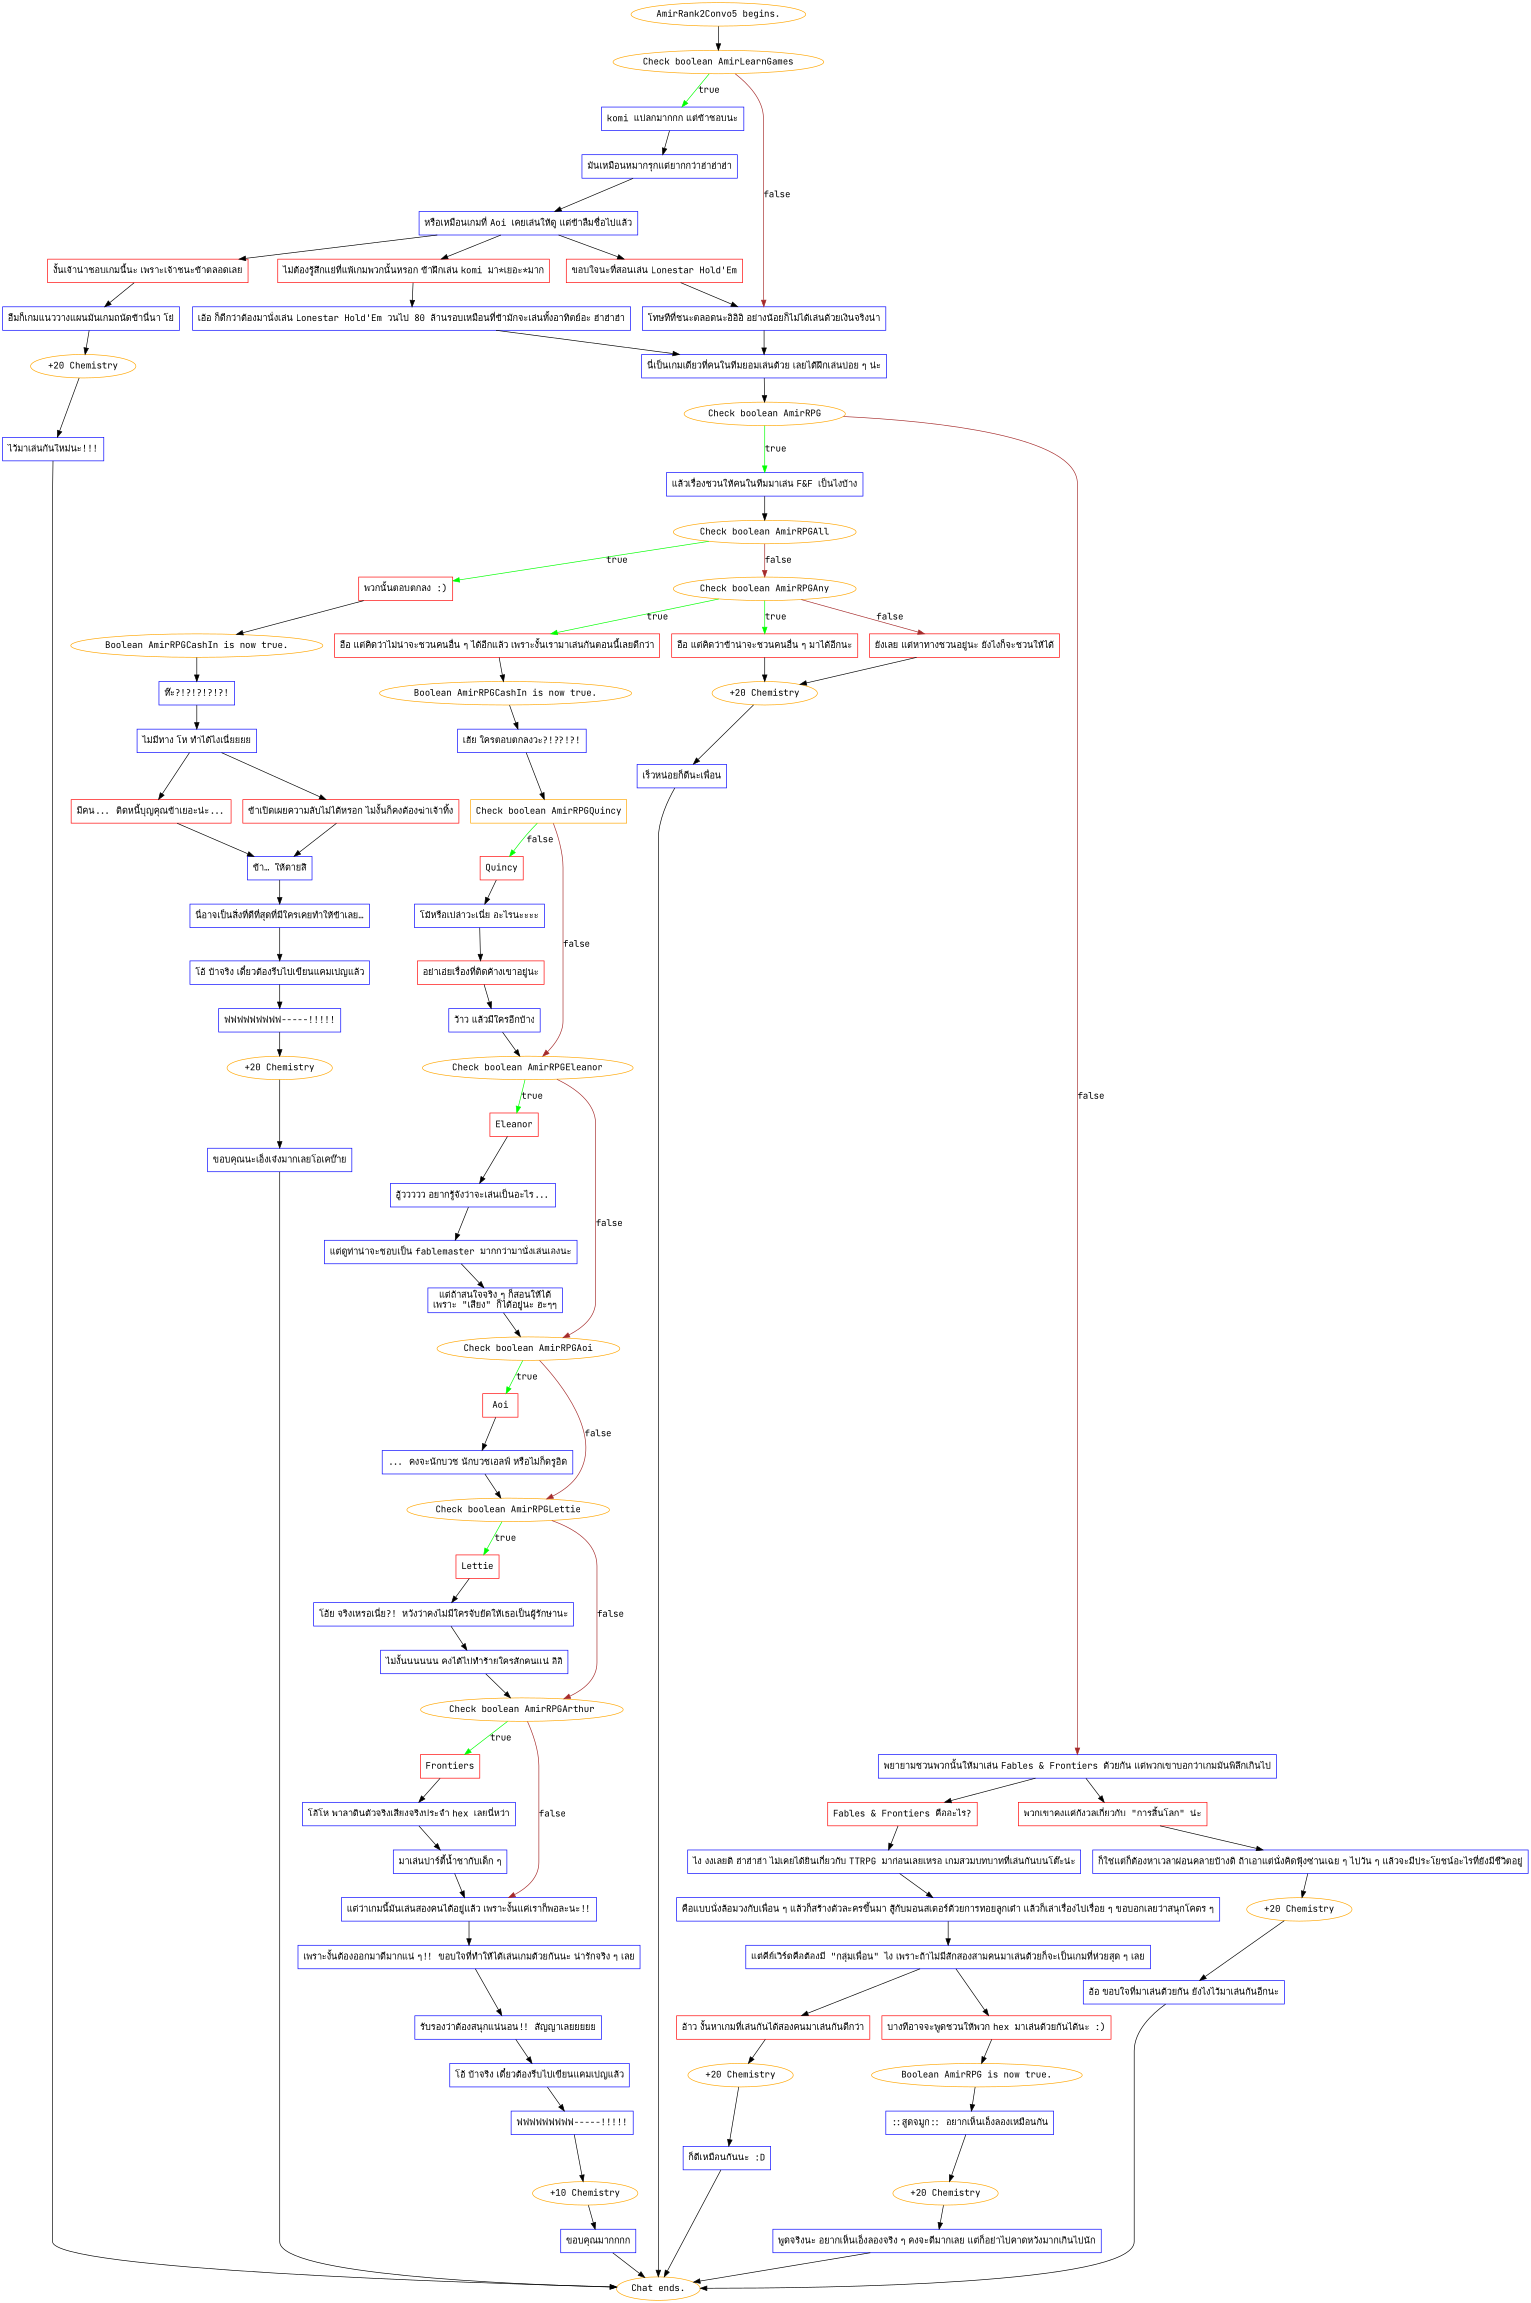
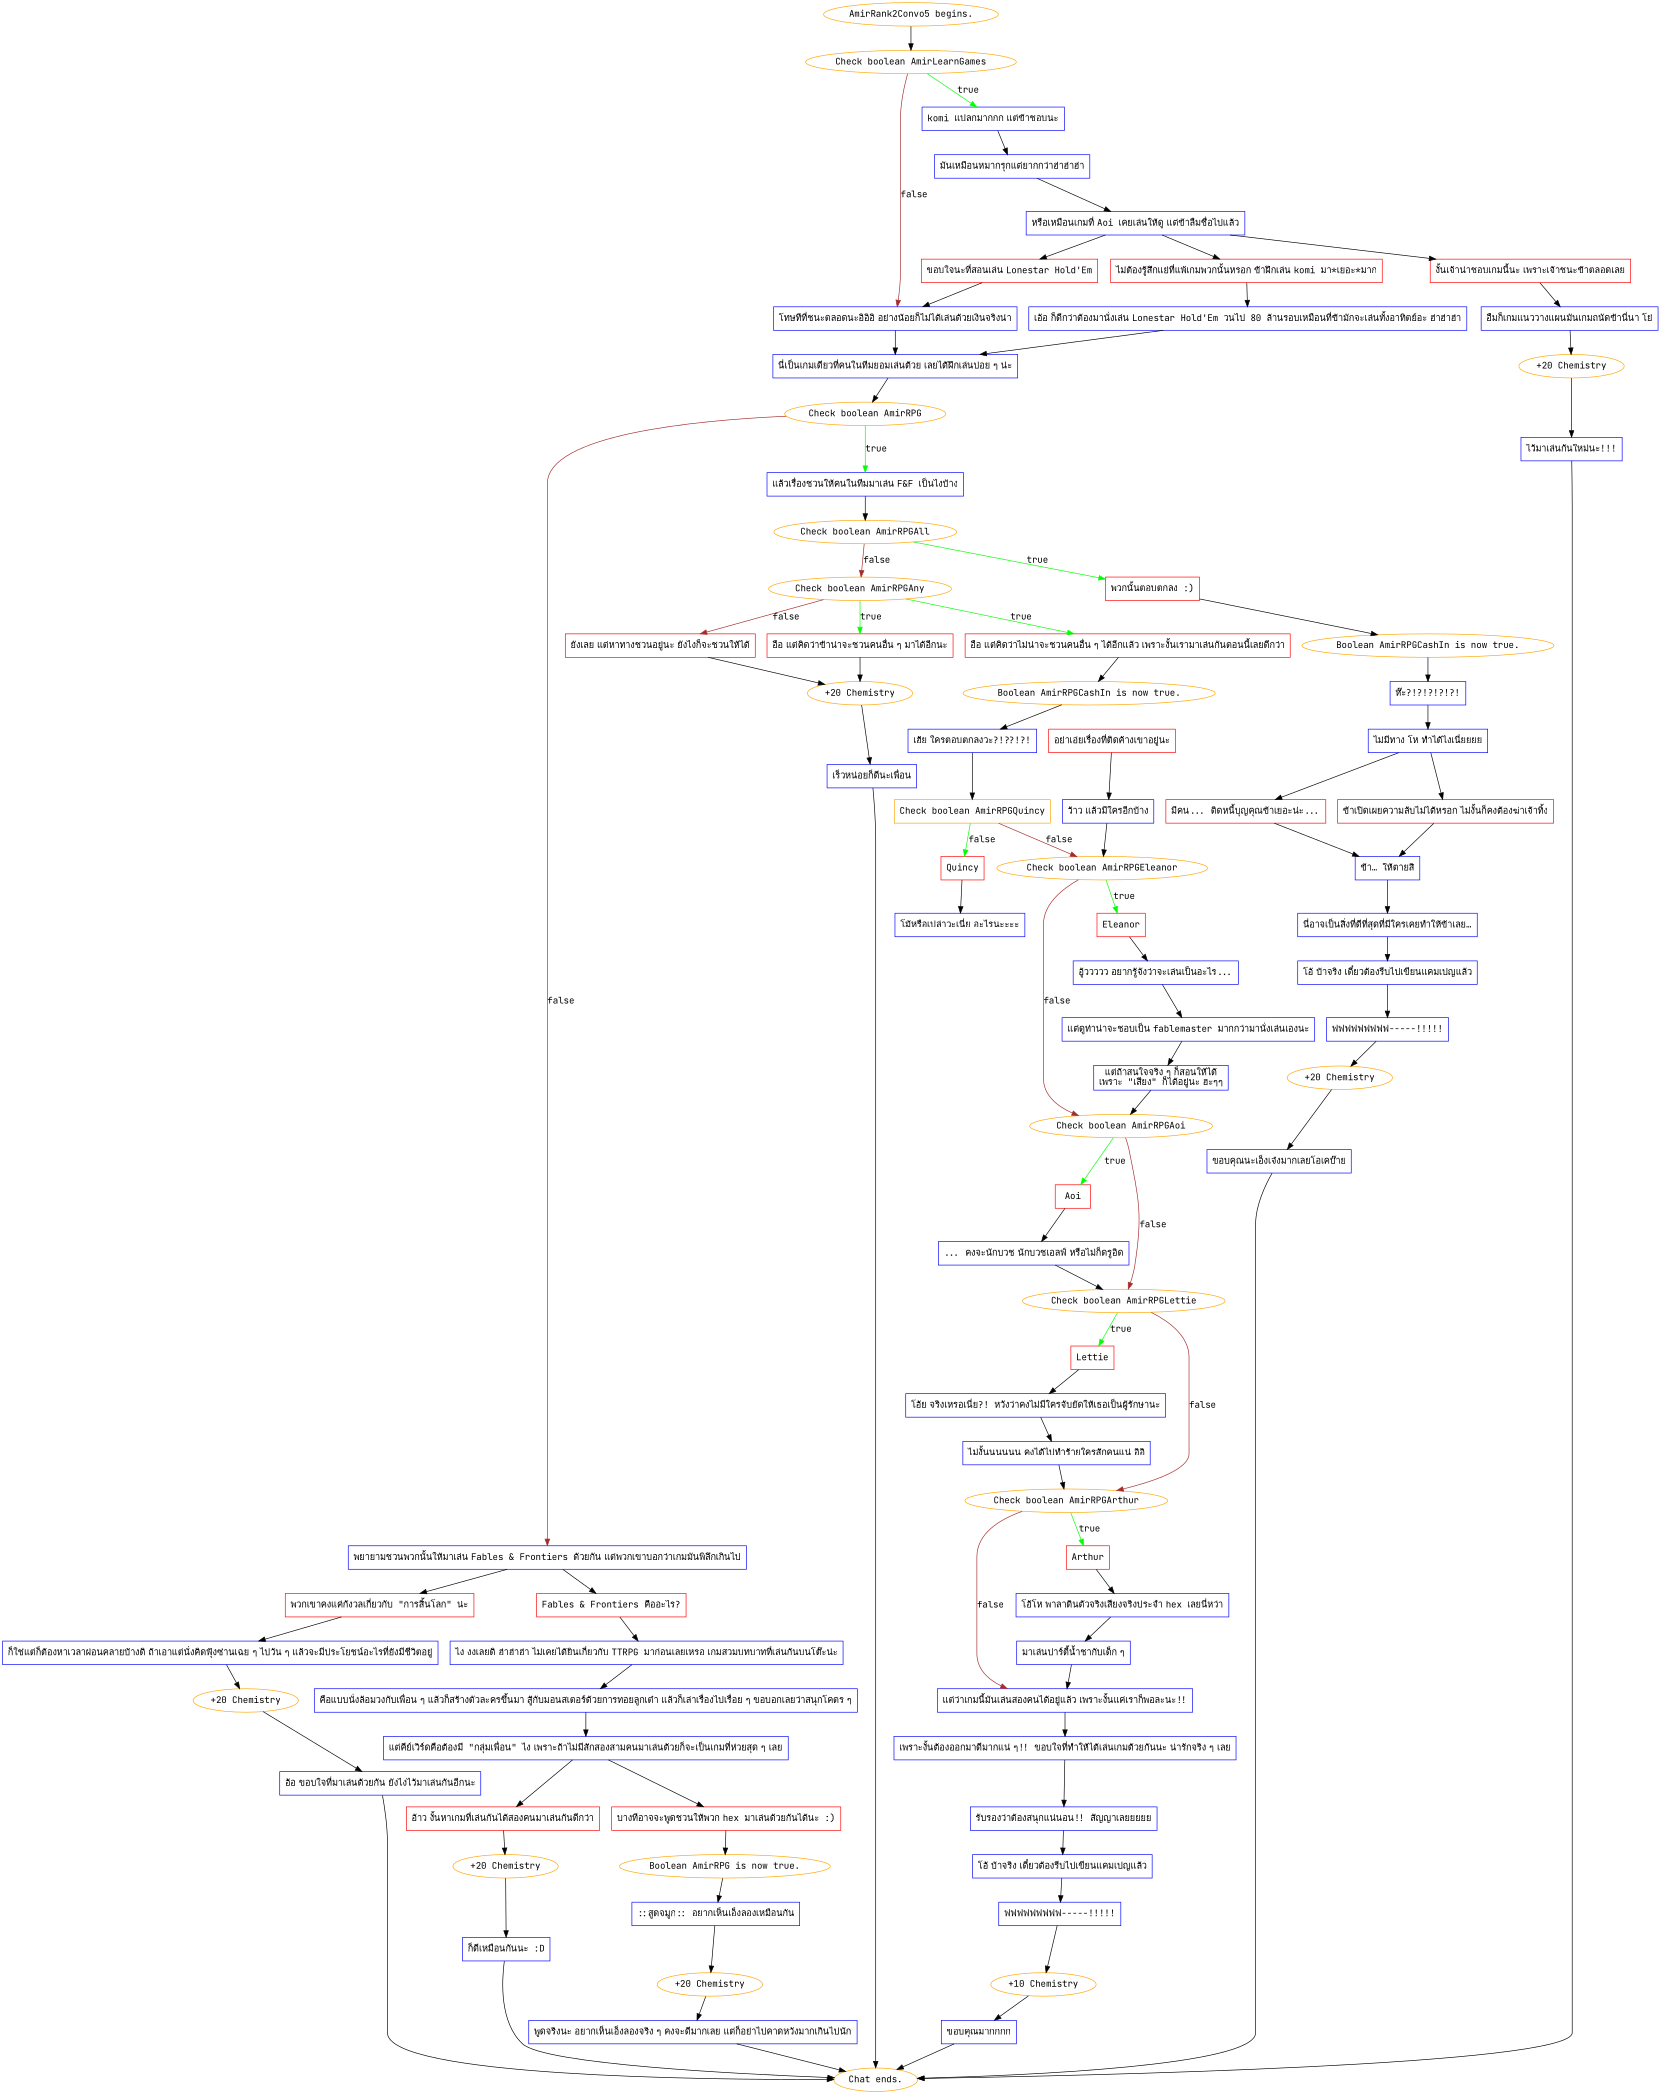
edge "โม้หรือเปล่าวะเนี่ย อะไรนะะะะ" -> "อย่าเอ่ยเรื่องที่ติดค้างเขาอยู่นะ": removed
node "Frontiers": label "Frontiers" -> "Arthur"
